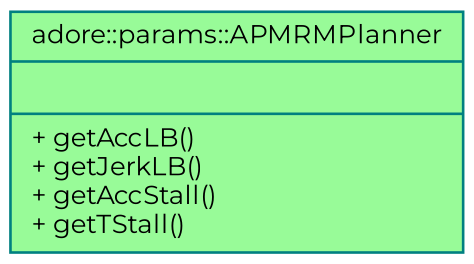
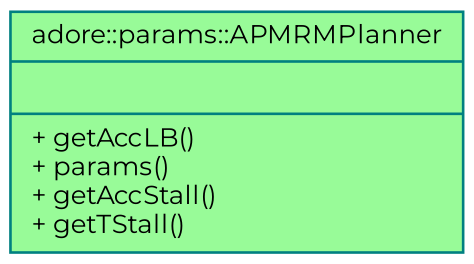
node "adore::params::APMRMPlanner": text "+ getJerkLB()" -> "+ params()"
